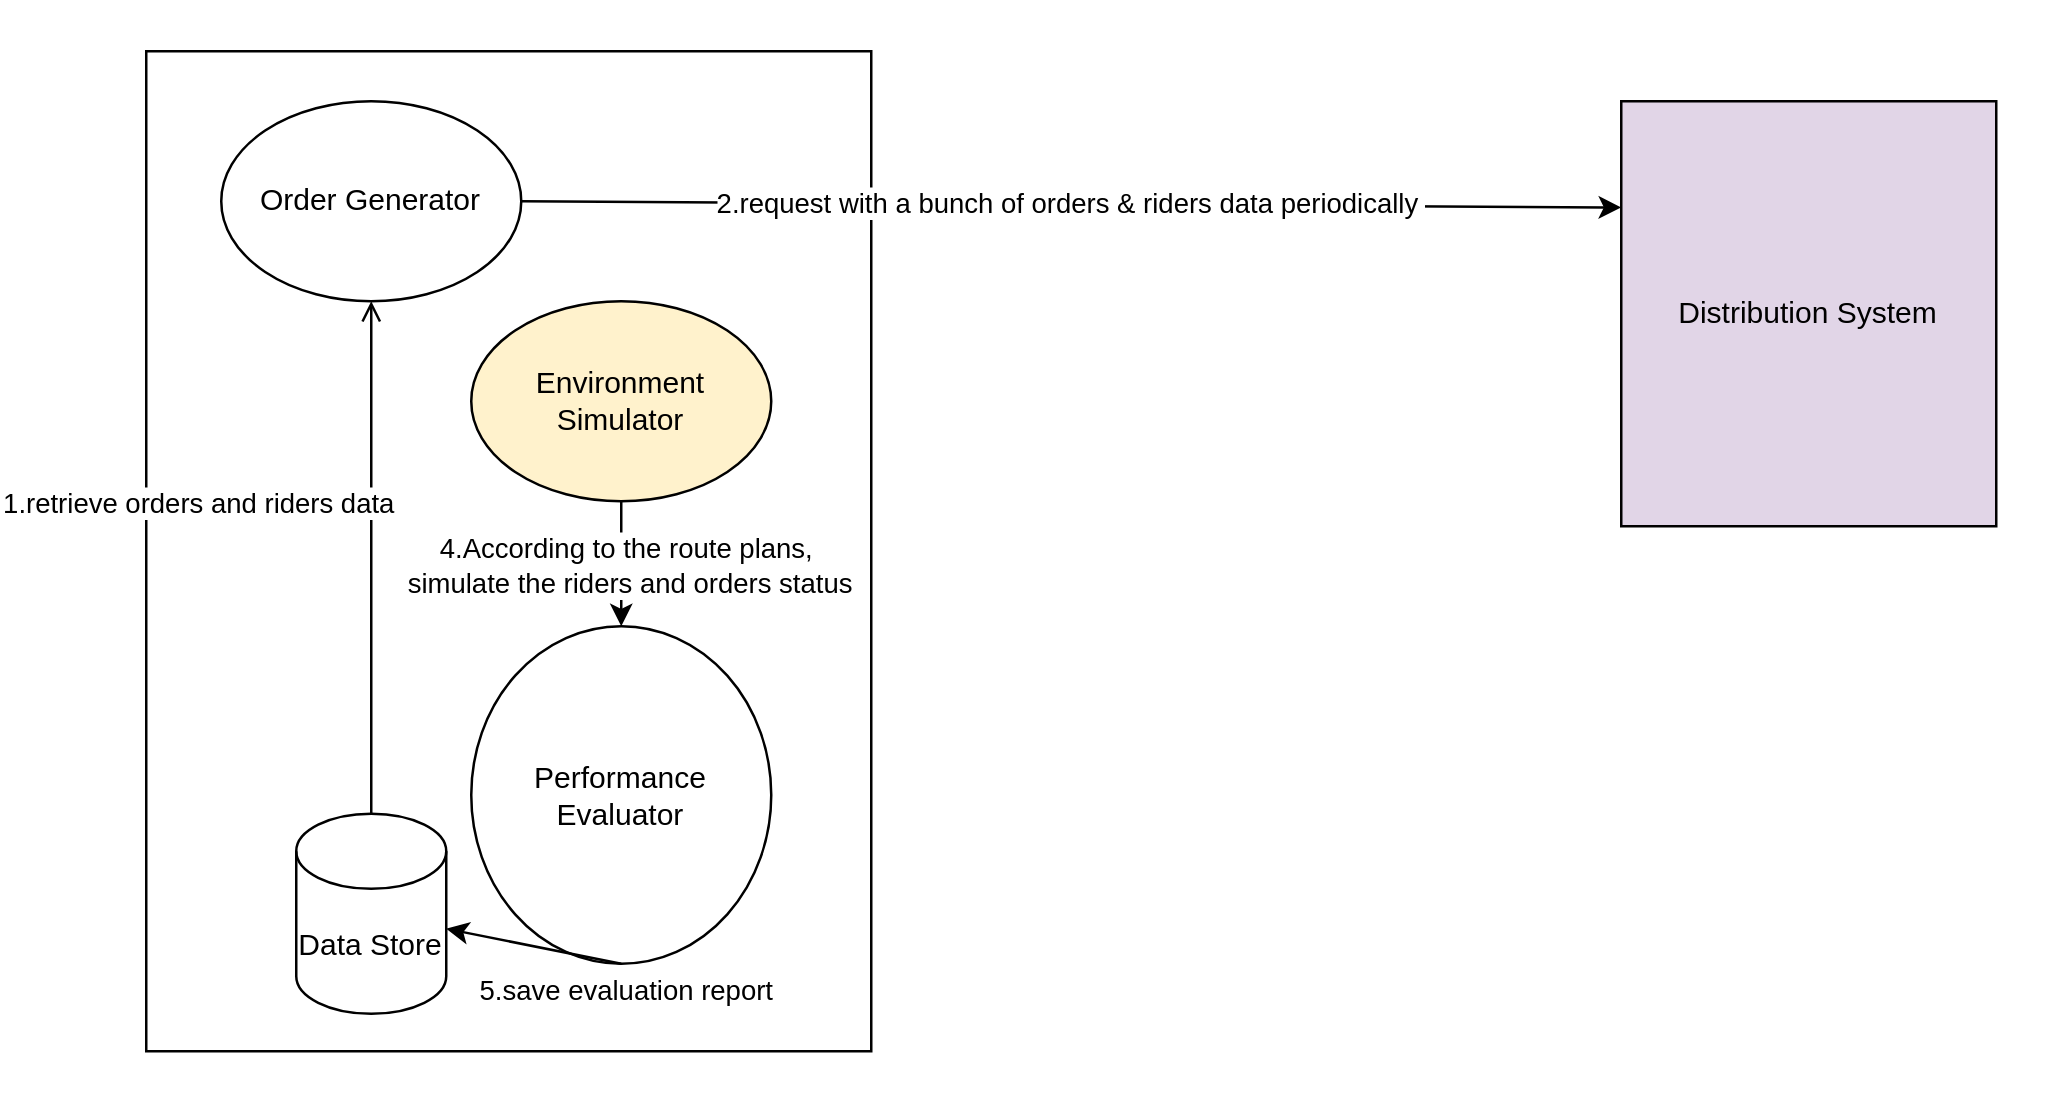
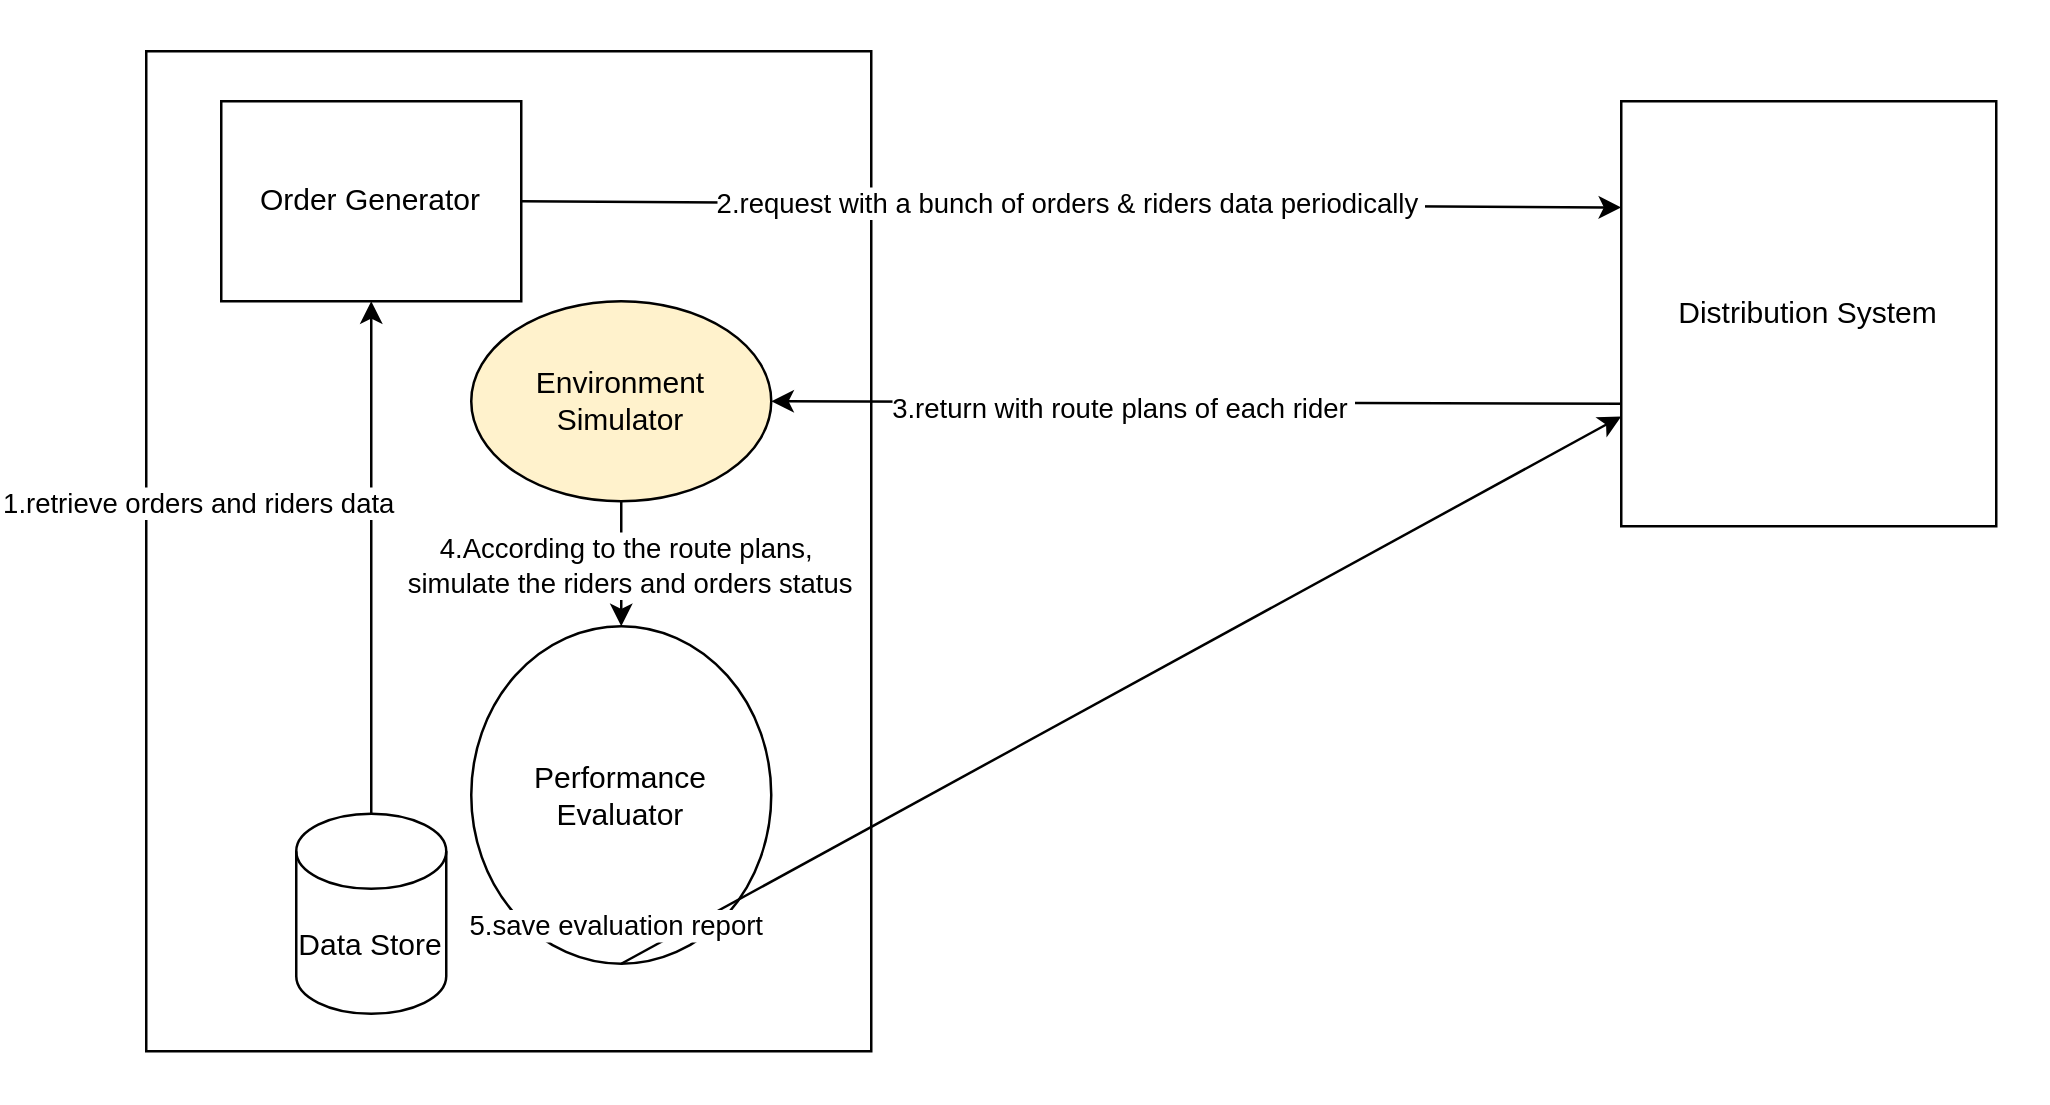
node "Order Generator": shape ellipse -> rectangle
node "Distribution System": fillcolor #e1d5e7 -> #ffffff
edge "Data Store" -> "Order Generator": arrowhead open -> classic
edge "Distribution System" -> "Environment Simulator": added, label "3.return with route plans of each rider"
edge "Performance Evaluator" -> "Data Store": now "Performance Evaluator" -> "Distribution System"
